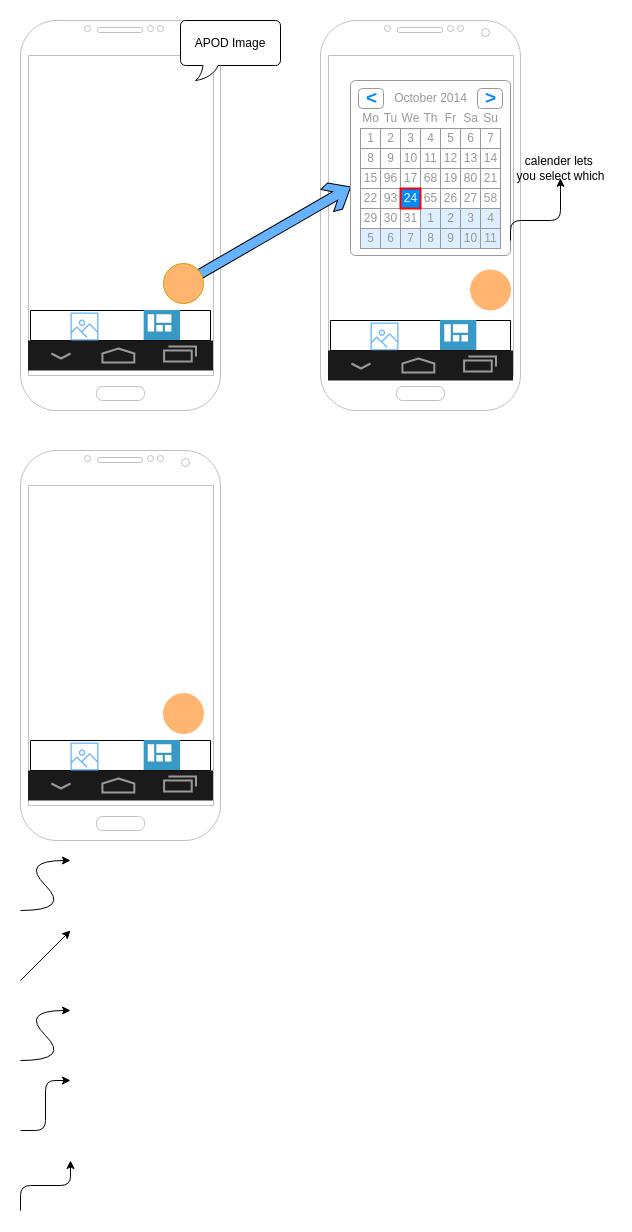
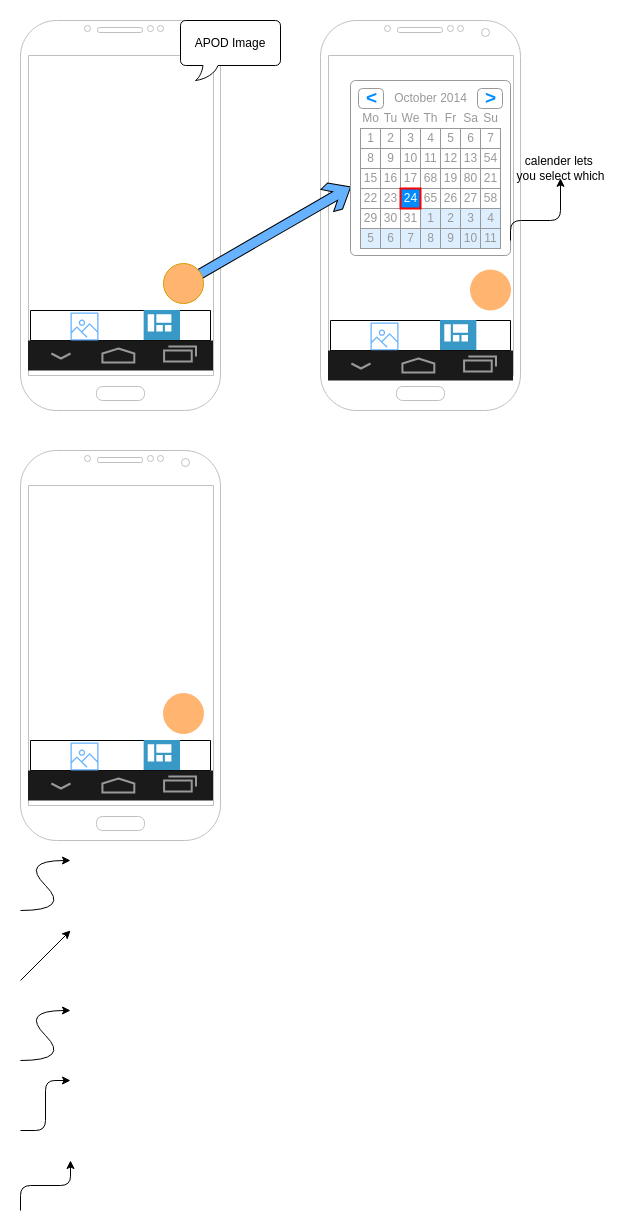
node "14": label "14" -> "54"
node "96": label "96" -> "16"
node "93": label "93" -> "23"
